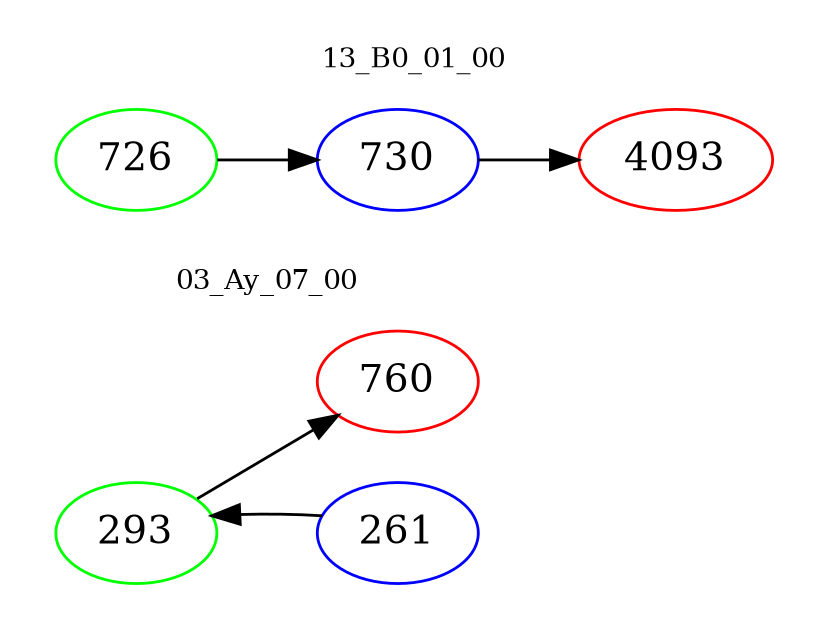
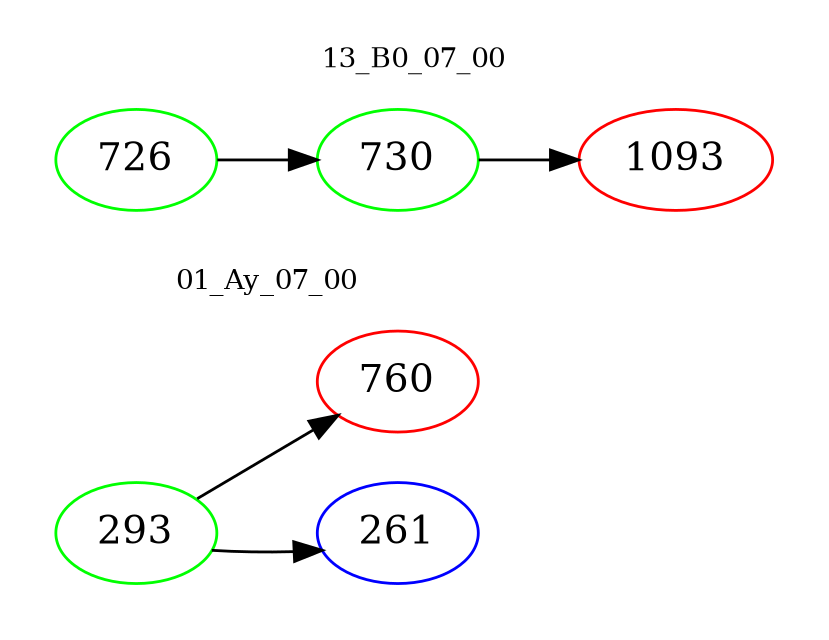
cluster "13_B0_01_00": label "13_B0_01_00" -> "13_B0_07_00"
node "730": color blue -> green
node "4093": label "4093" -> "1093"
cluster "03_Ay_07_00": label "03_Ay_07_00" -> "01_Ay_07_00"
edge "261" -> "293": reversed
